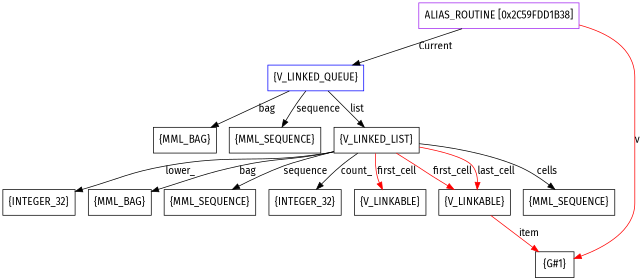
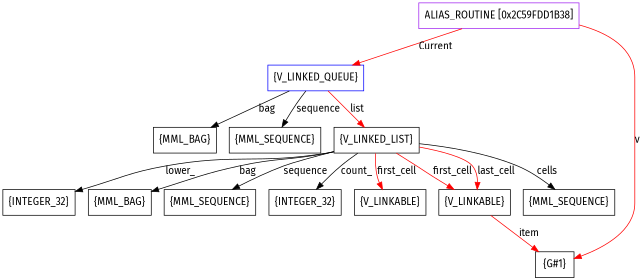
edge "ALIAS_ROUTINE [0x2C59FDD1B38]" -> "{V_LINKED_QUEUE}": color black -> red
edge "{V_LINKED_QUEUE}" -> "{V_LINKED_LIST}": color black -> red
